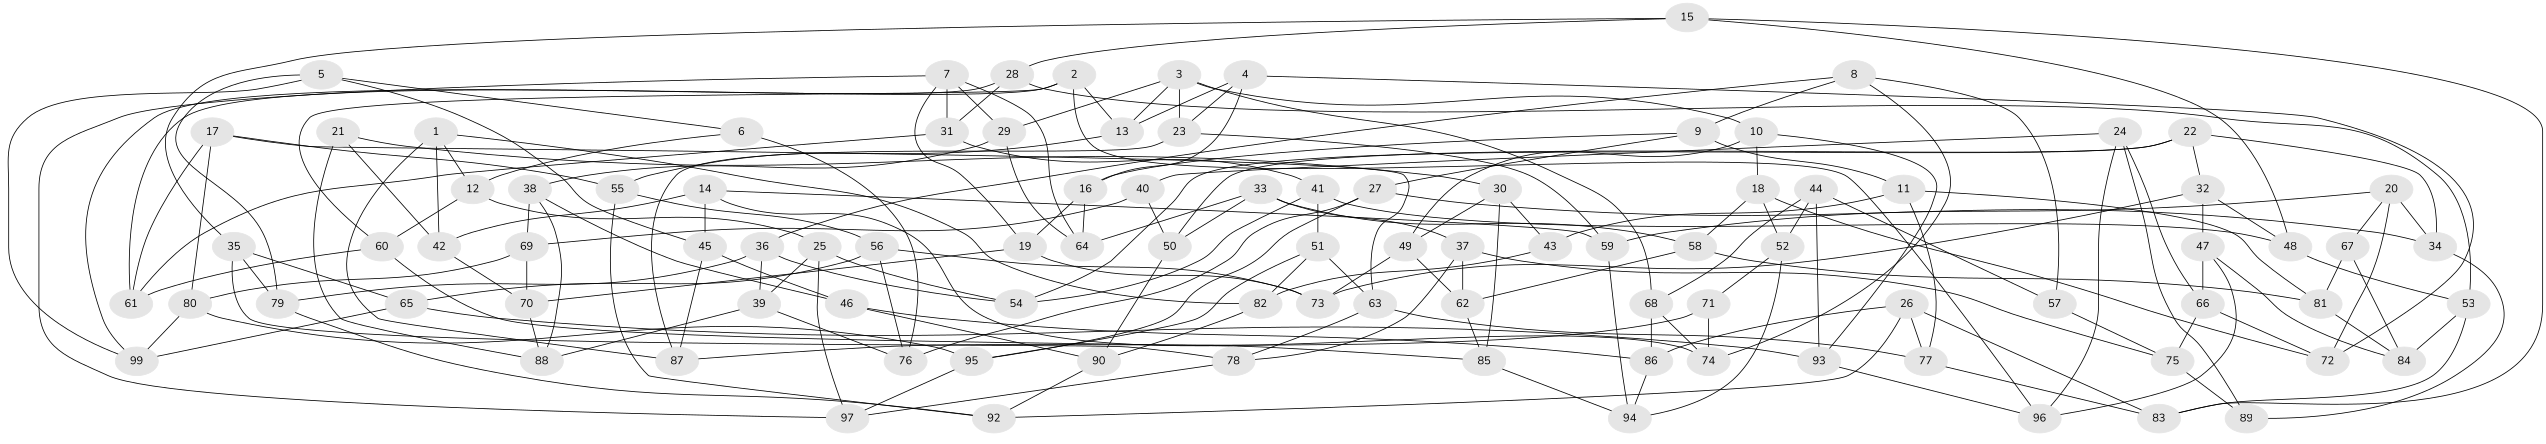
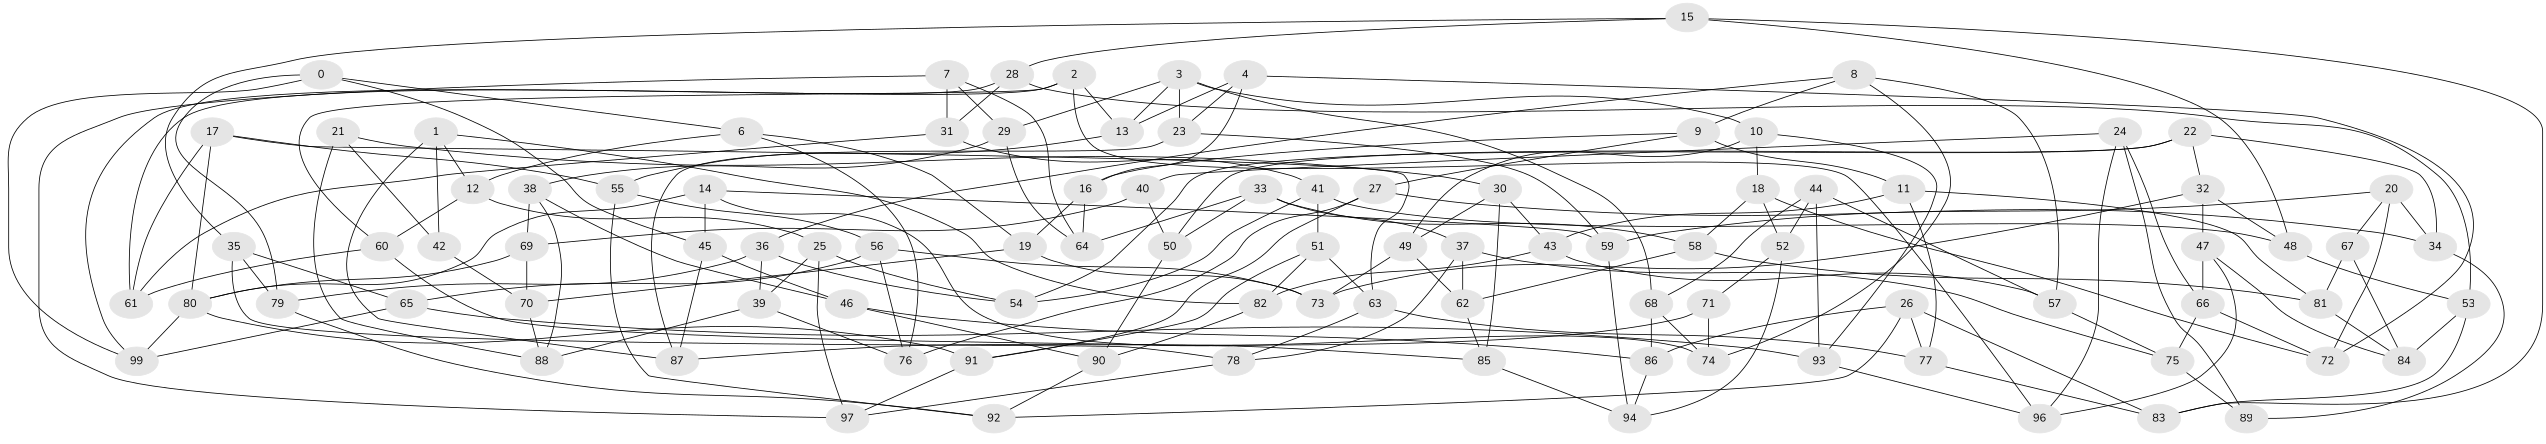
node "5": label "5" -> "0"
edge "7" -- "19": now "6" -- "19"
edge "14" -- "42": now "14" -- "80"
edge "43" -- "57": added
node "95": label "95" -> "91"
